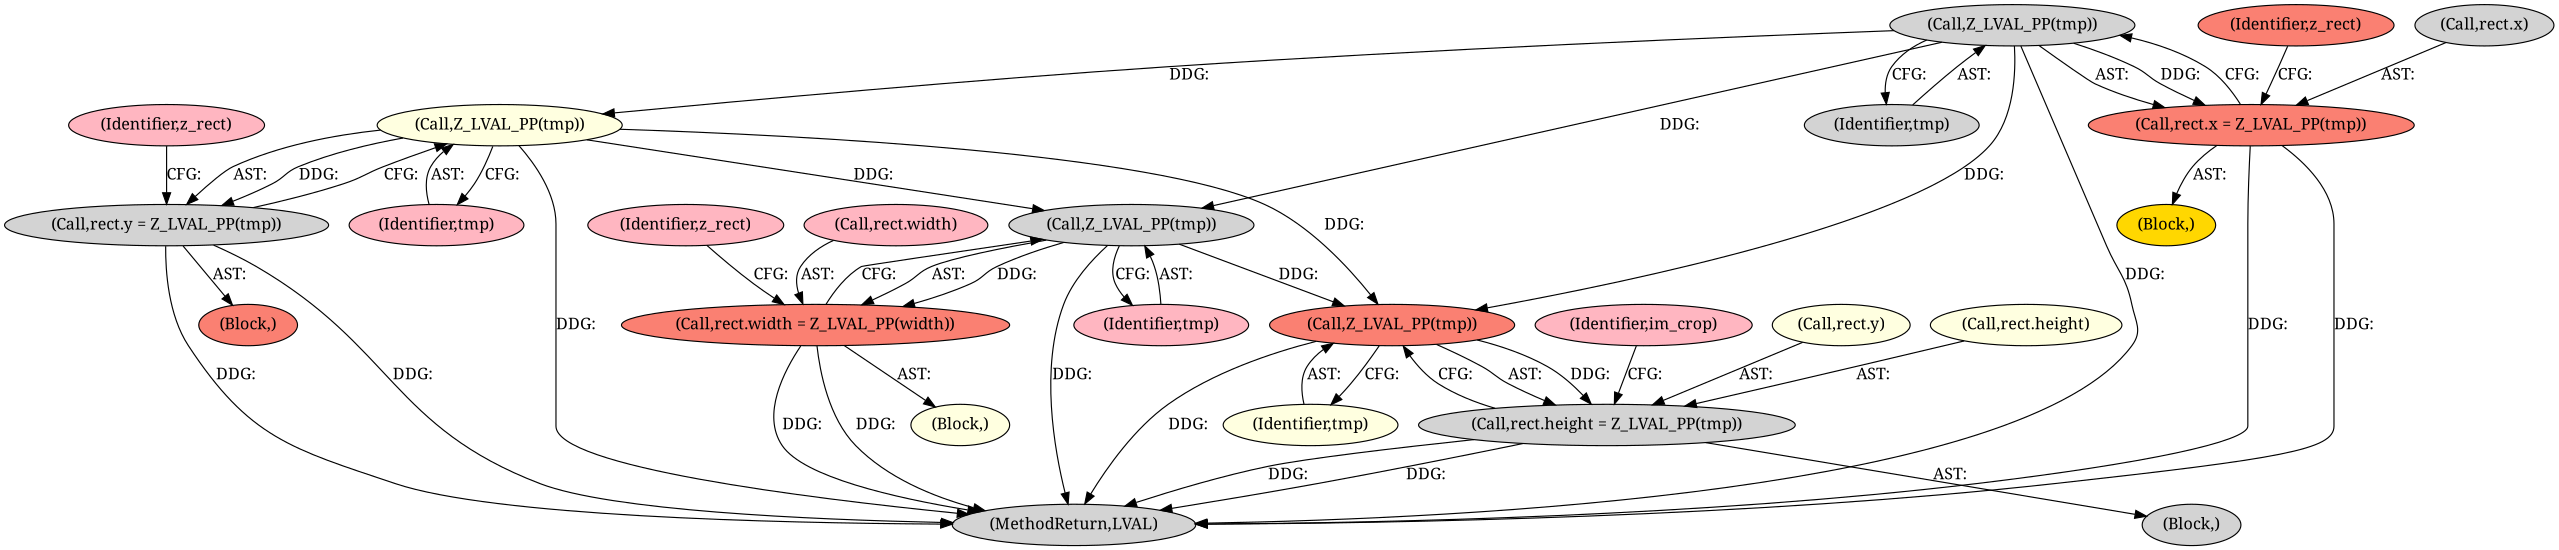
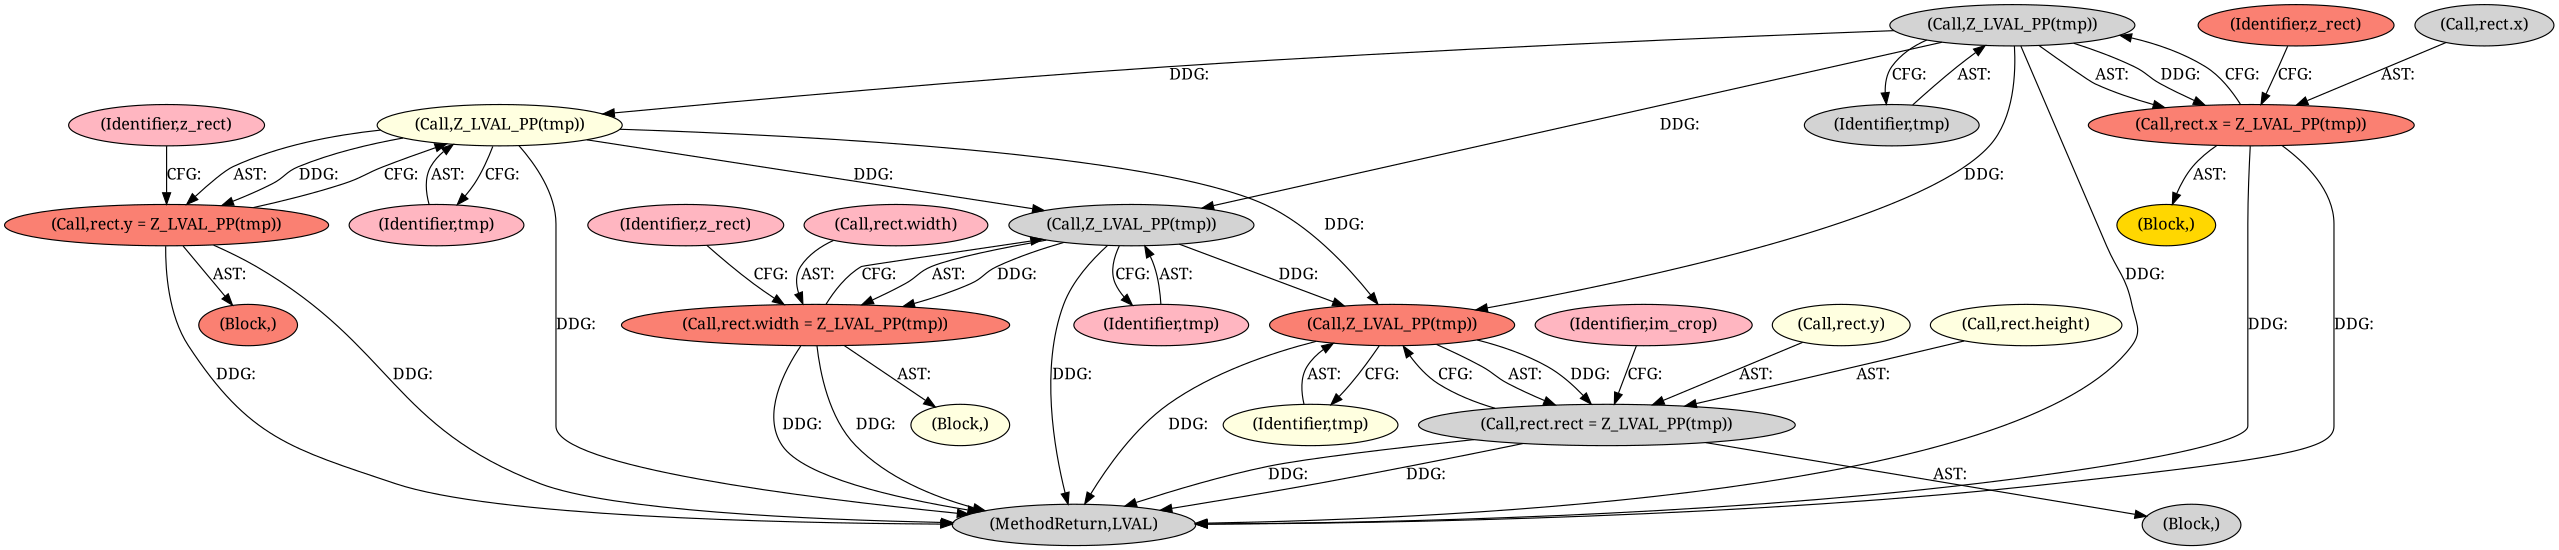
node "(Call,rect.y = Z_LVAL_PP(tmp))": fillcolor lightgrey -> salmon
node "(Call,rect.width = Z_LVAL_PP(width))": label "(Call,rect.width = Z_LVAL_PP(width))" -> "(Call,rect.width = Z_LVAL_PP(tmp))"
node "(Call,rect.height = Z_LVAL_PP(tmp))": label "(Call,rect.height = Z_LVAL_PP(tmp))" -> "(Call,rect.rect = Z_LVAL_PP(tmp))"
